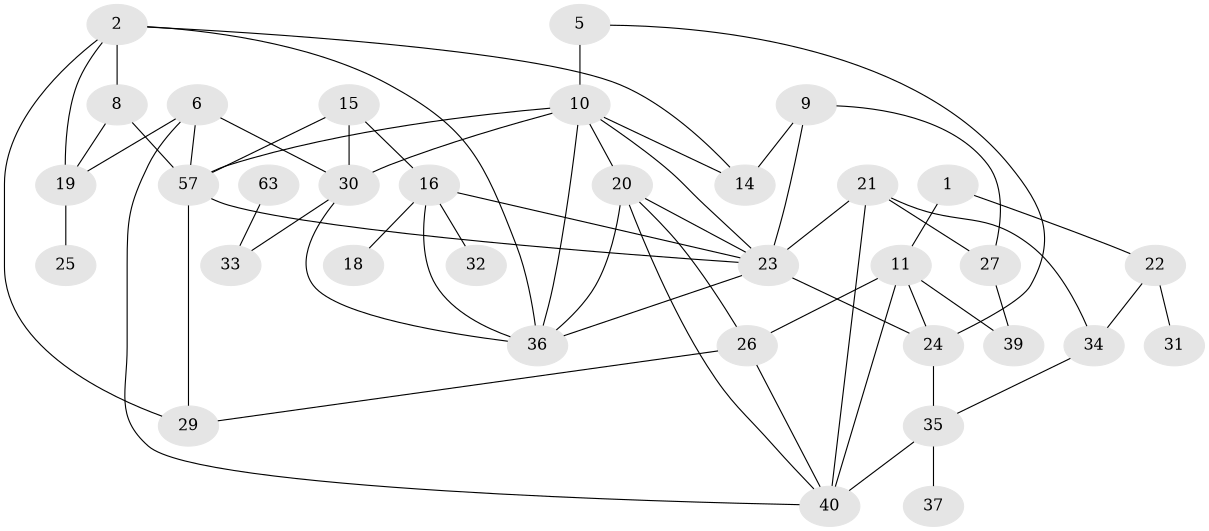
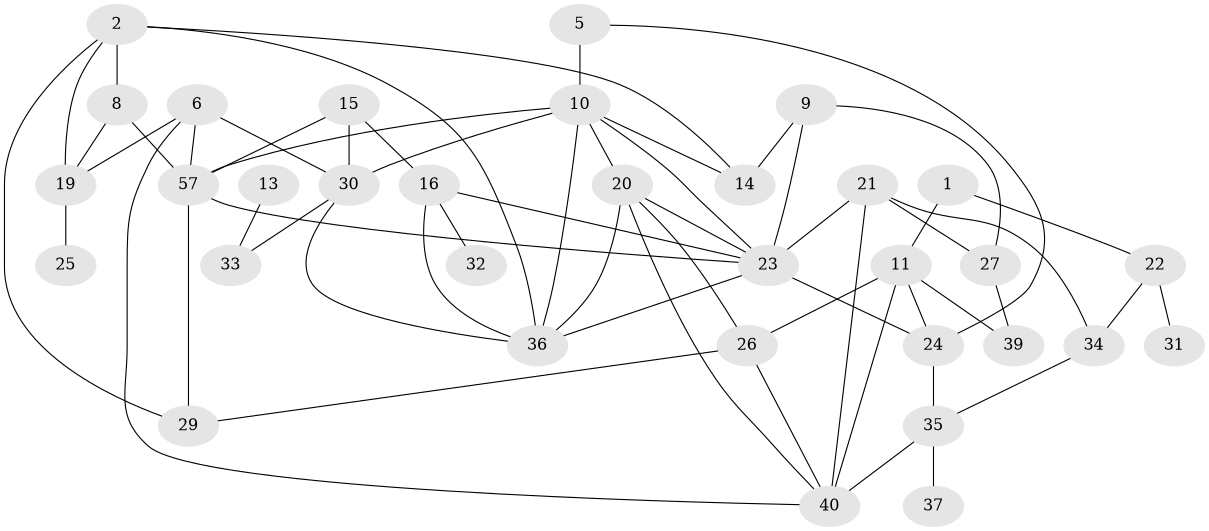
node "63": label "63" -> "13"
node "18": removed
